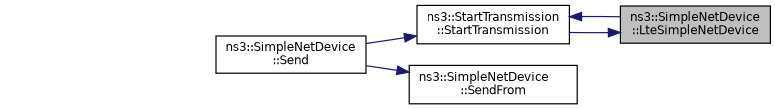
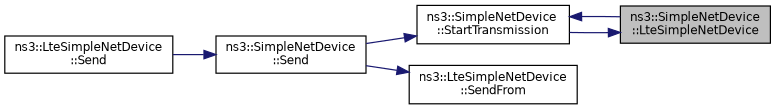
node "ns3::StartTransmission ::StartTransmission": label "ns3::StartTransmission ::StartTransmission" -> "ns3::SimpleNetDevice ::StartTransmission"
node "ns3::LteSimpleNetDevice ::Send": added
node "ns3::SimpleNetDevice ::SendFrom": label "ns3::SimpleNetDevice ::SendFrom" -> "ns3::LteSimpleNetDevice ::SendFrom"
